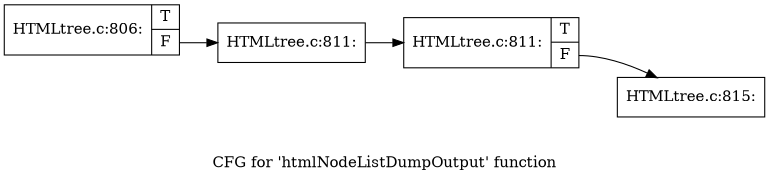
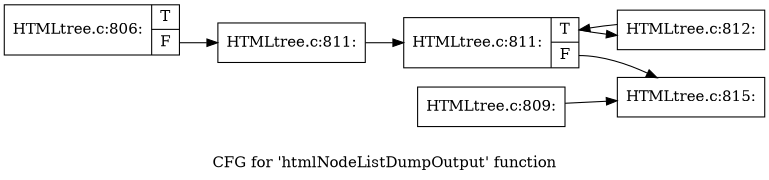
node "HTMLtree.c:812:": added
node "HTMLtree.c:809:": added
